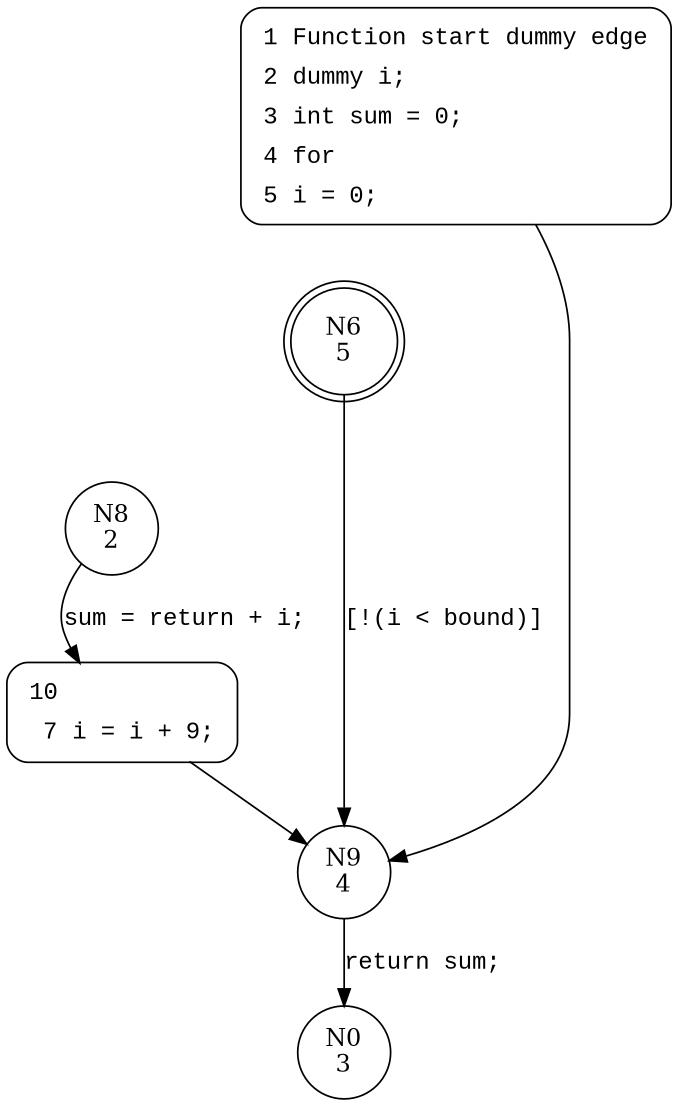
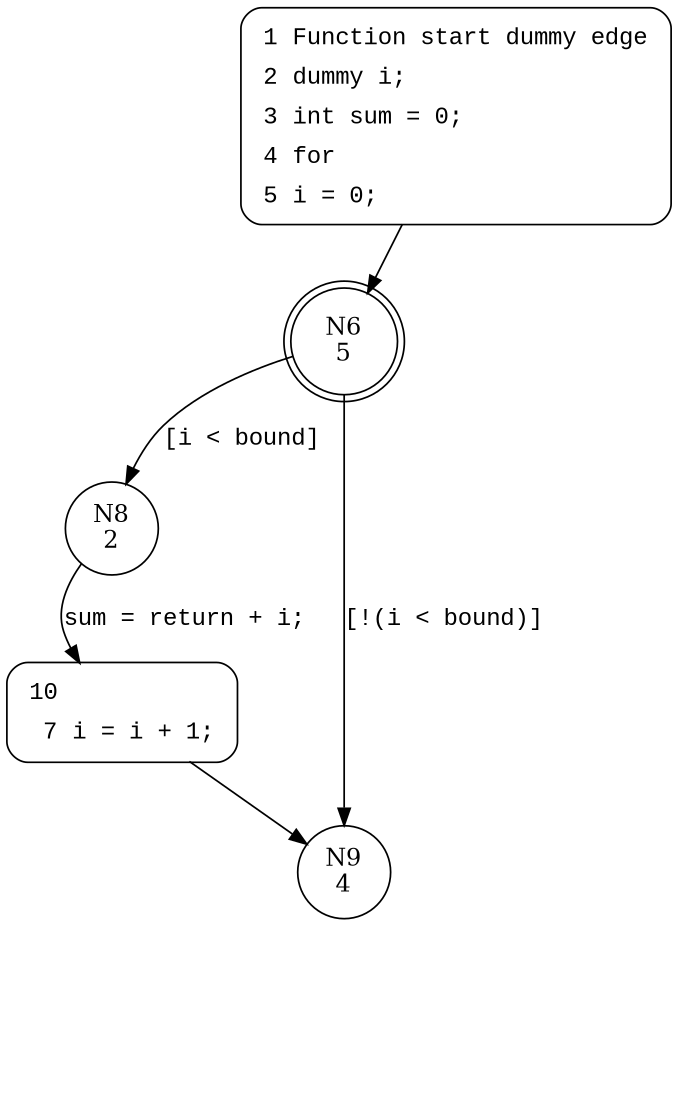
edge "N6 5" -> "N8 2": added, label "[i < bound]"
edge "1" -> "N9 4": now "1" -> "N6 5"
node "10": text "i = i + 9;" -> "i = i + 1;"
node "N0 3": removed
